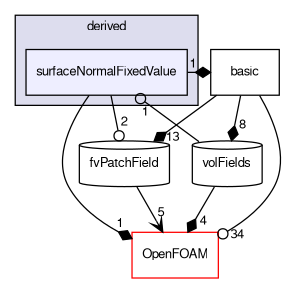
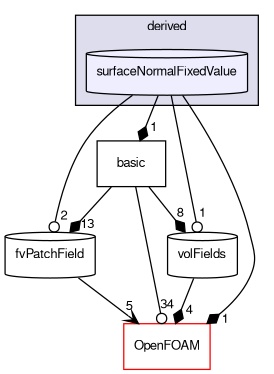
node "surfaceNormalFixedValue": shape box -> cylinder
edge "volFields" -> "surfaceNormalFixedValue": reversed
